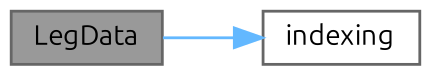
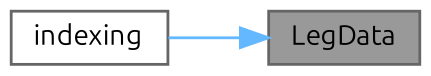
edge "LegData" -> "indexing": reversed
